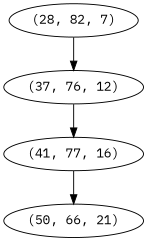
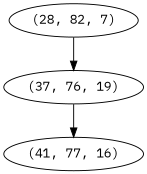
node "(37, 76, 12)": label "(37, 76, 12)" -> "(37, 76, 19)"
node "(50, 66, 21)": removed
